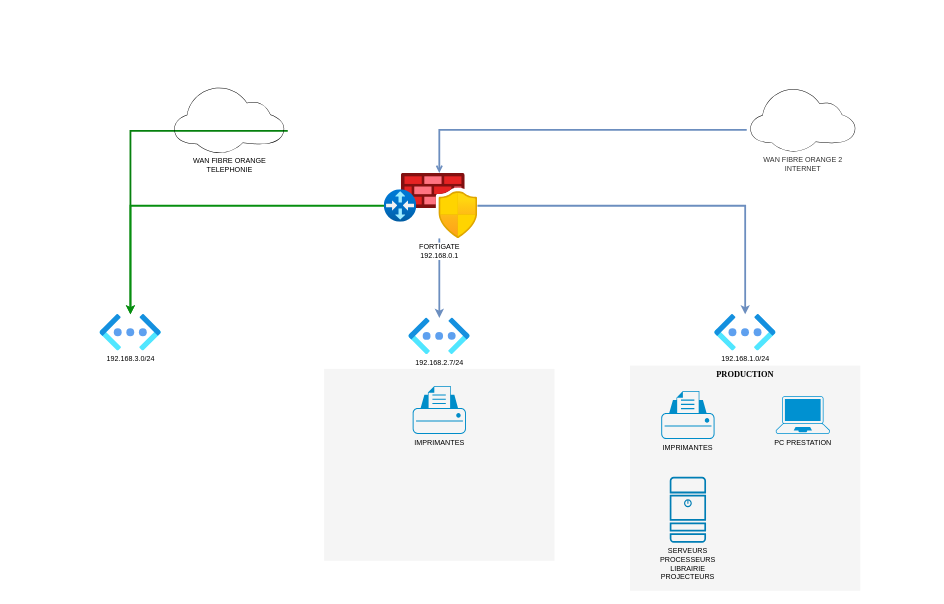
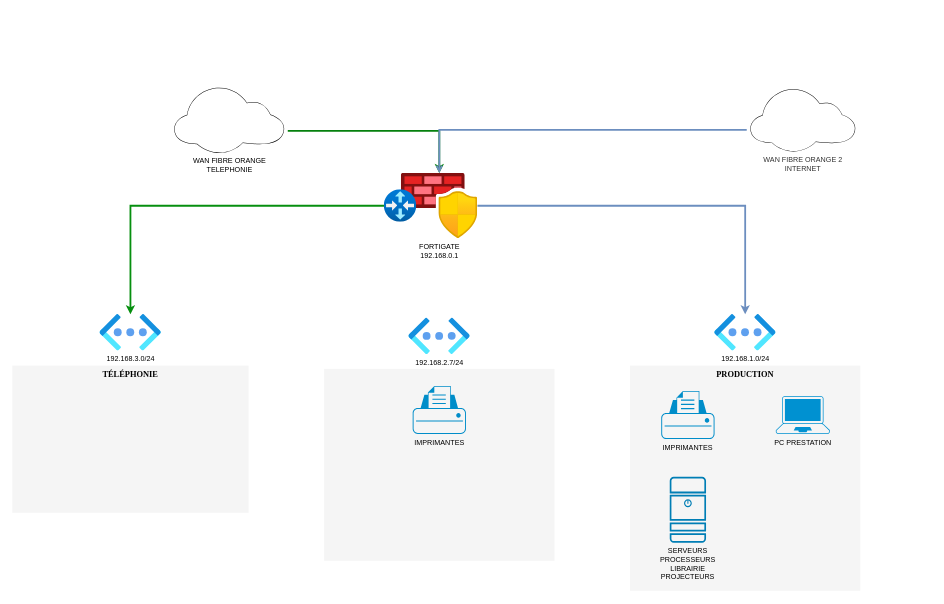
edge "WAN FIBRE ORANGE TELEPHONIE" -> "192.168.3.0/24": now "WAN FIBRE ORANGE TELEPHONIE" -> "FORTIGATE 192.168.0.1"
edge "FORTIGATE 192.168.0.1" -> "192.168.2.7/24": removed
node "TÉLÉPHONIE": added
